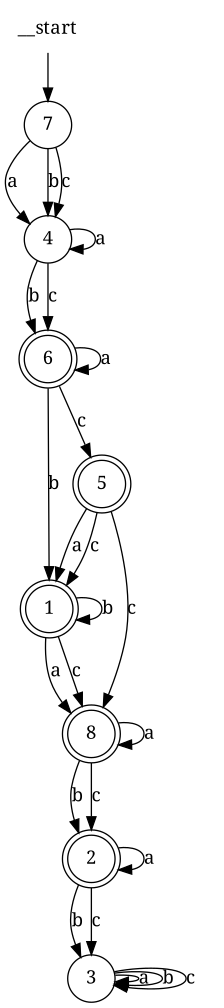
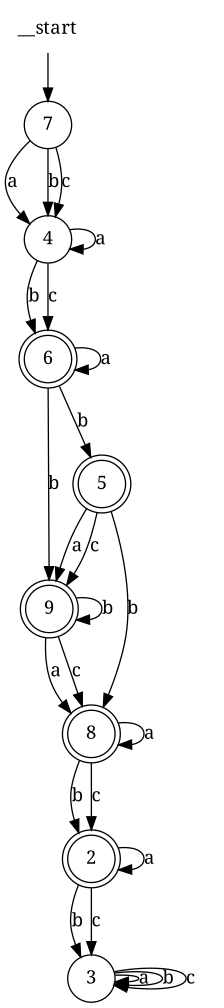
edge "6" -> "5": label "c" -> "b"
node "1": label "1" -> "9"
edge "5" -> "8": label "c" -> "b"
